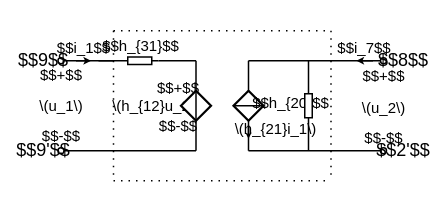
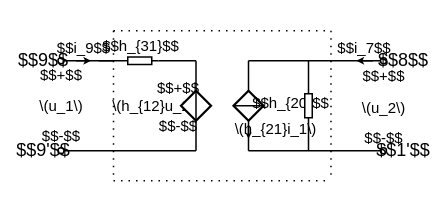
node "$$i_1$$": label "$$i_1$$" -> "$$i_9$$"
node "$$2'$$": label "$$2'$$" -> "$$1'$$"
